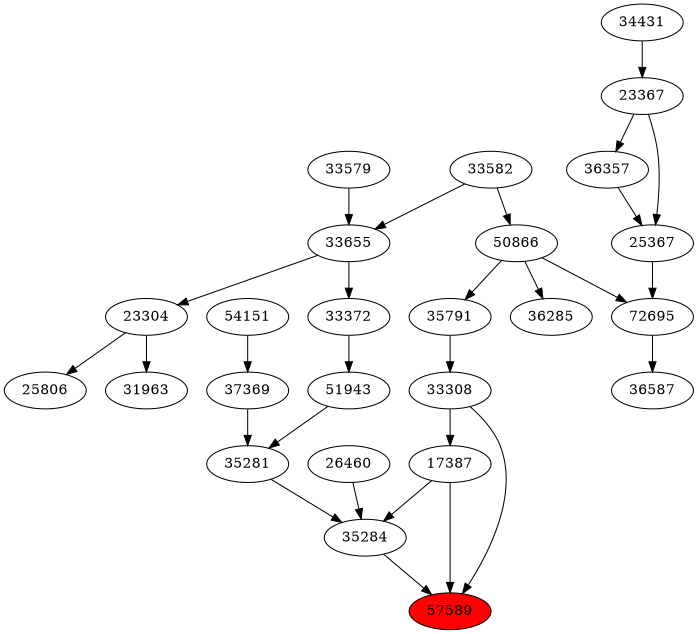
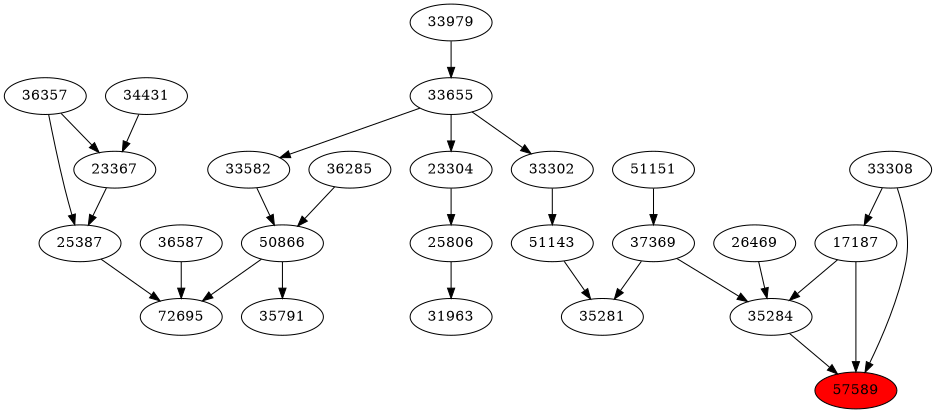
edge "23367" -> "36357": reversed
node "33579": label "33579" -> "33979"
edge "33582" -> "33655": reversed
node "25367": label "25367" -> "25387"
edge "50866" -> "36285": reversed
node "54151": label "54151" -> "51151"
node "33372": label "33372" -> "33302"
edge "23304" -> "31963": now "25806" -> "31963"
edge "35791" -> "33308": removed
edge "72695" -> "36587": reversed
node "51943": label "51943" -> "51143"
node "26460": label "26460" -> "26469"
node "17387": label "17387" -> "17187"
edge "35281" -> "35284": now "37369" -> "35284"
